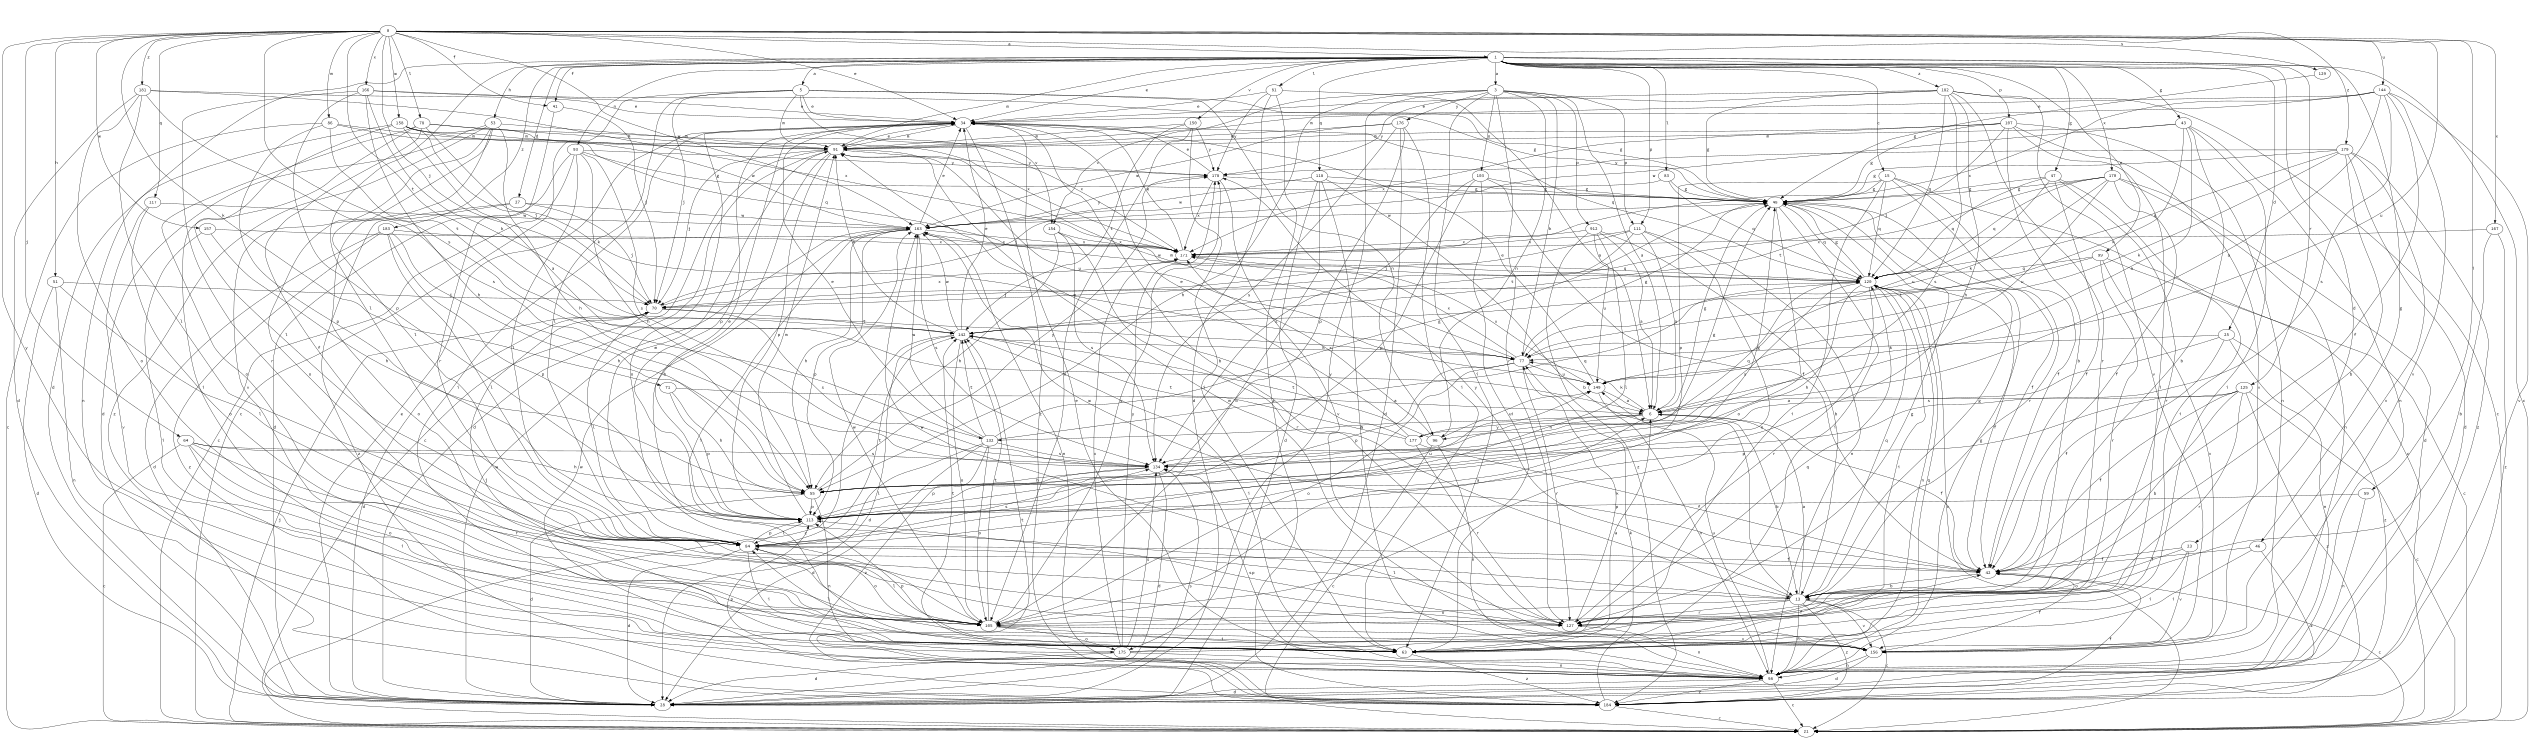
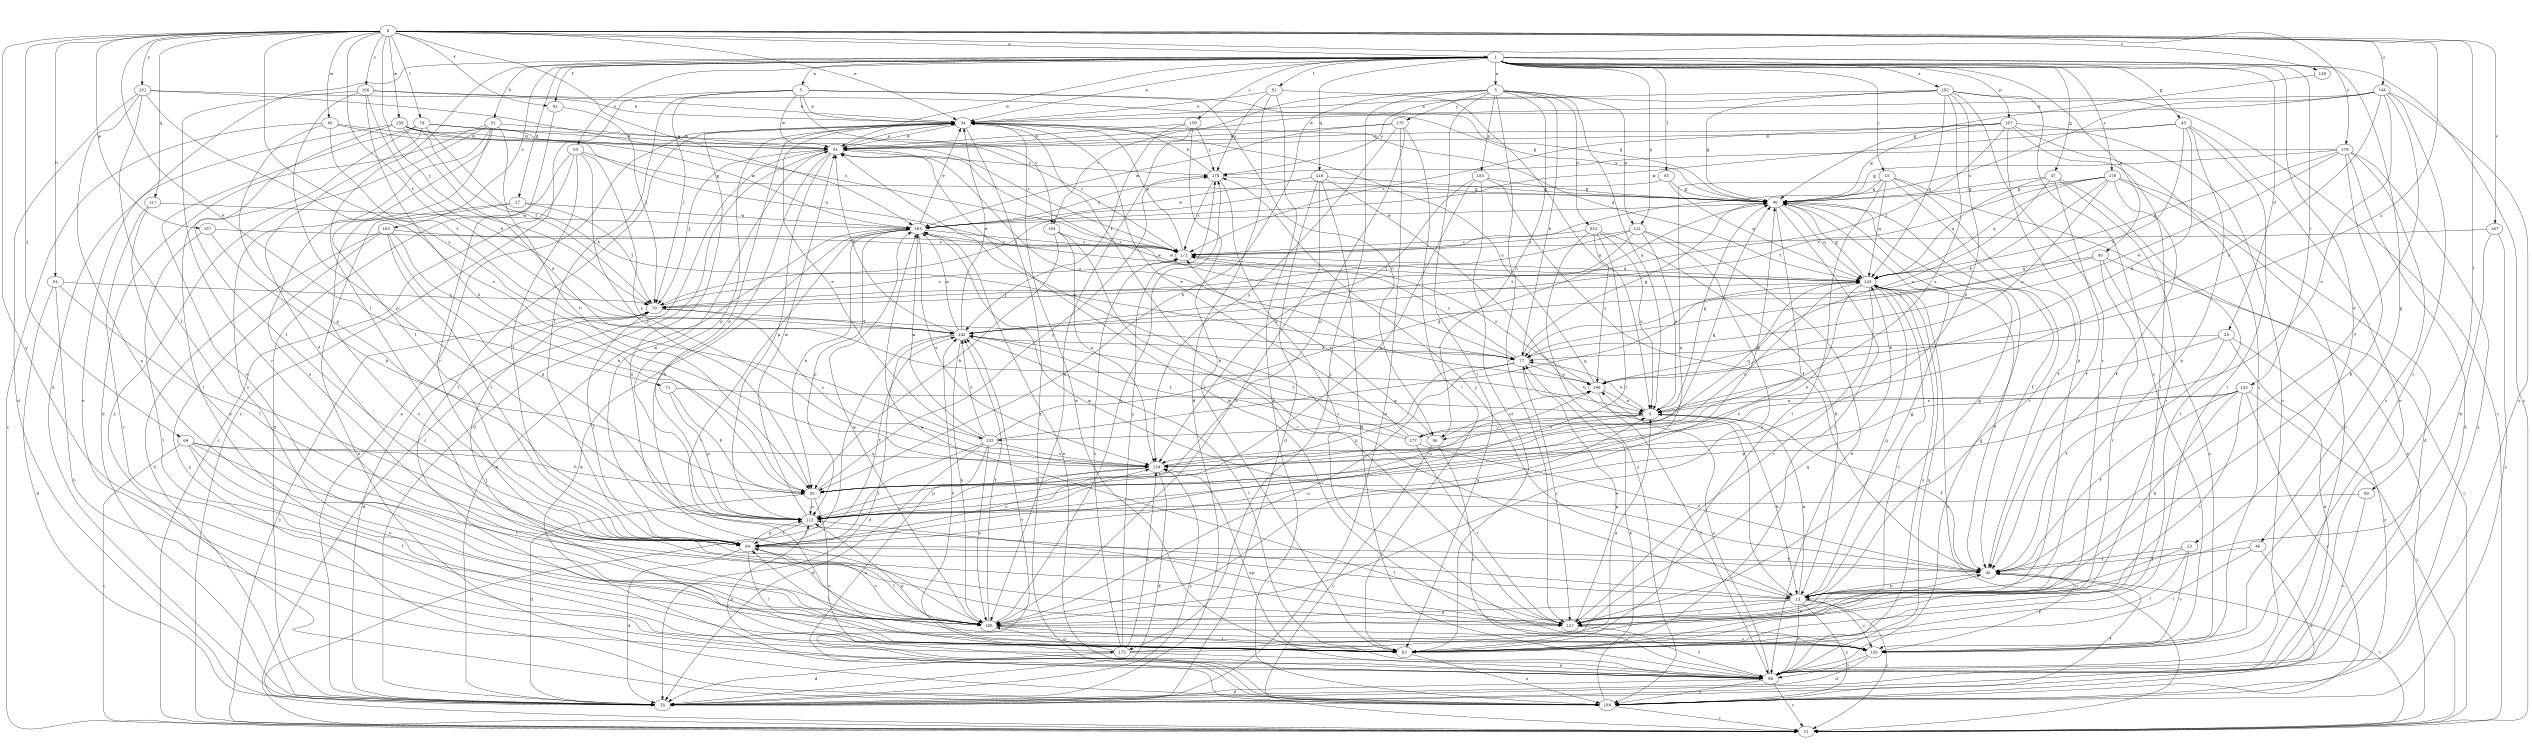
edge "93" -> "178": removed, label "y"
edge "105" -> "175": reversed
